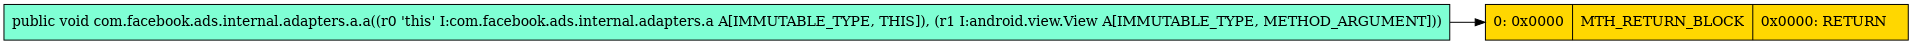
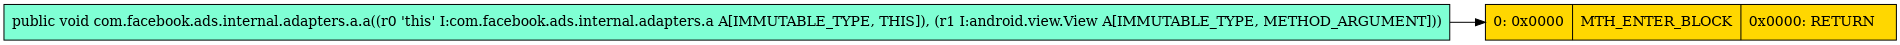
node "0: 0x0000": text "MTH_RETURN_BLOCK" -> "MTH_ENTER_BLOCK"
